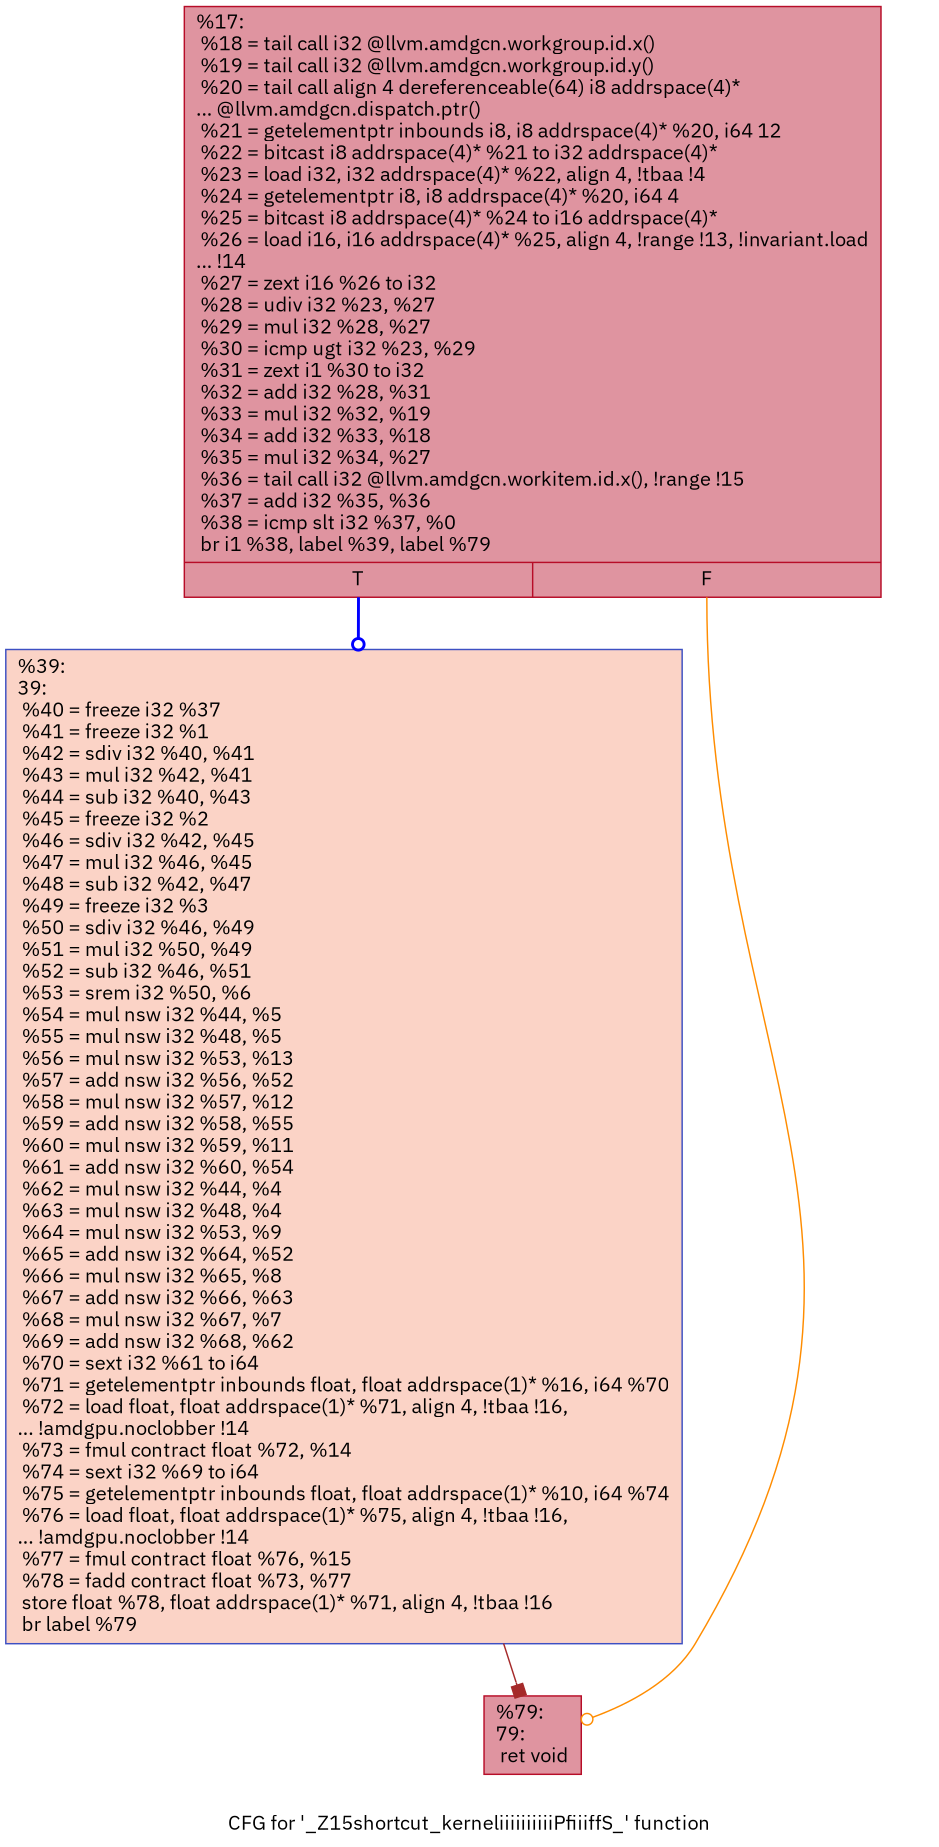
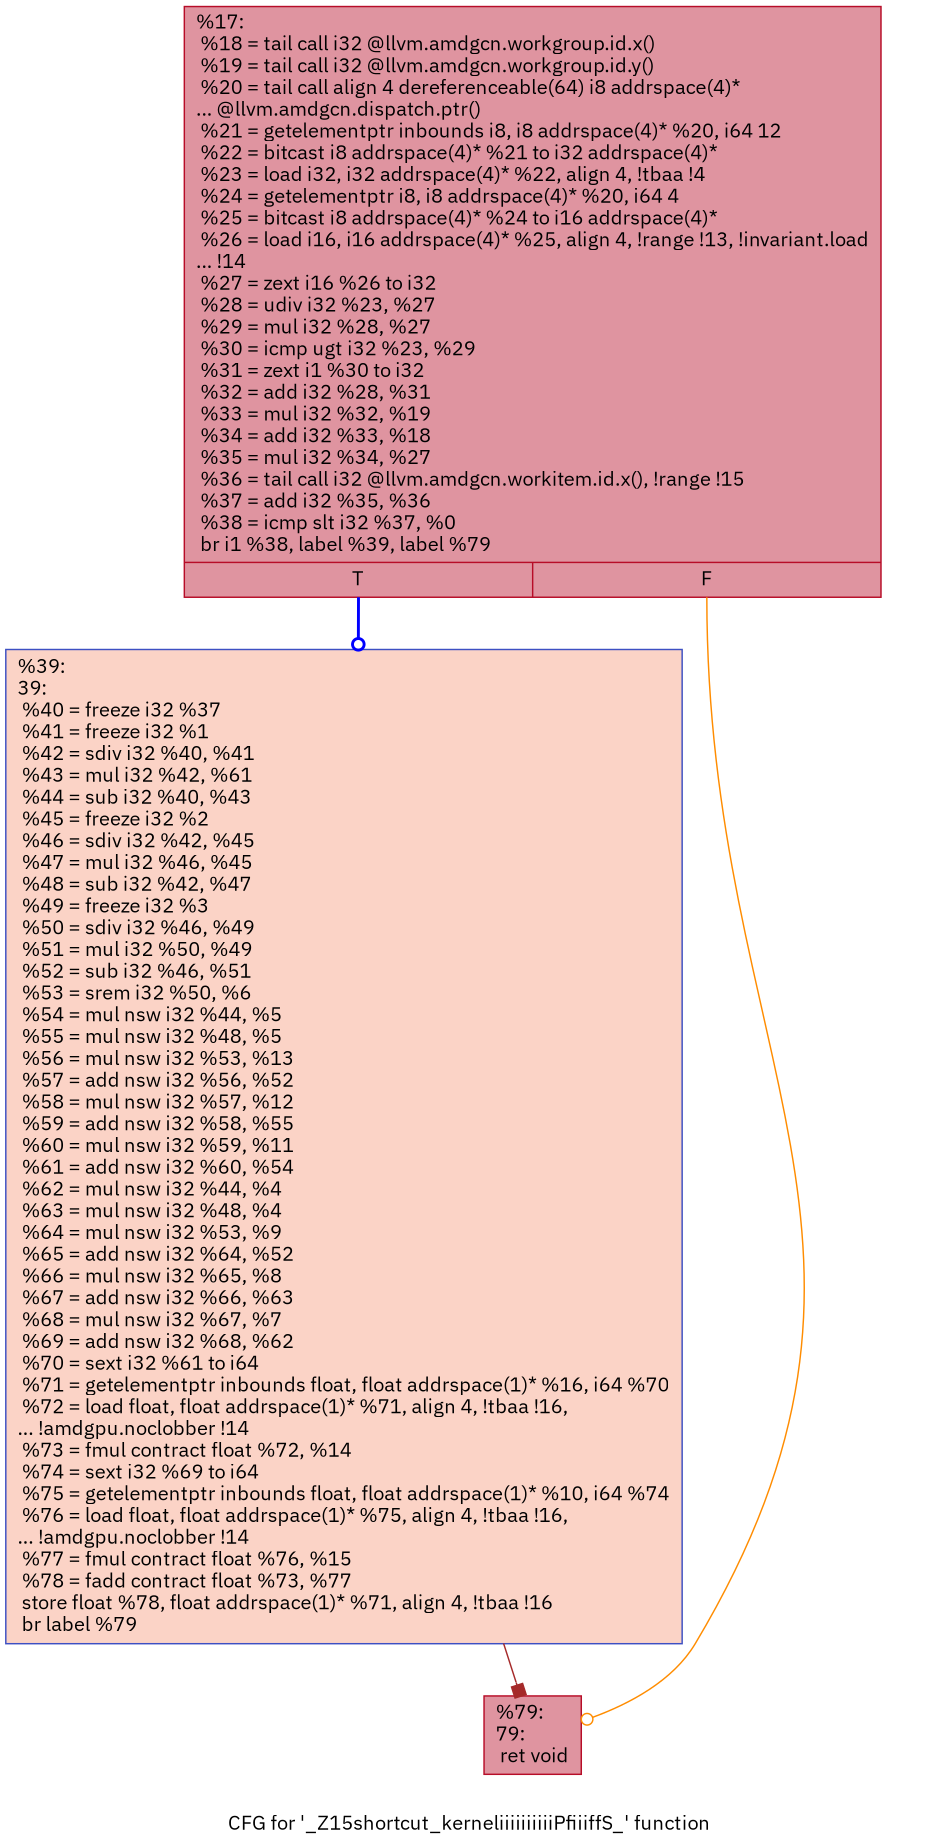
node "%39:": text "%43 = mul i32 %42, %41" -> "%43 = mul i32 %42, %61"
